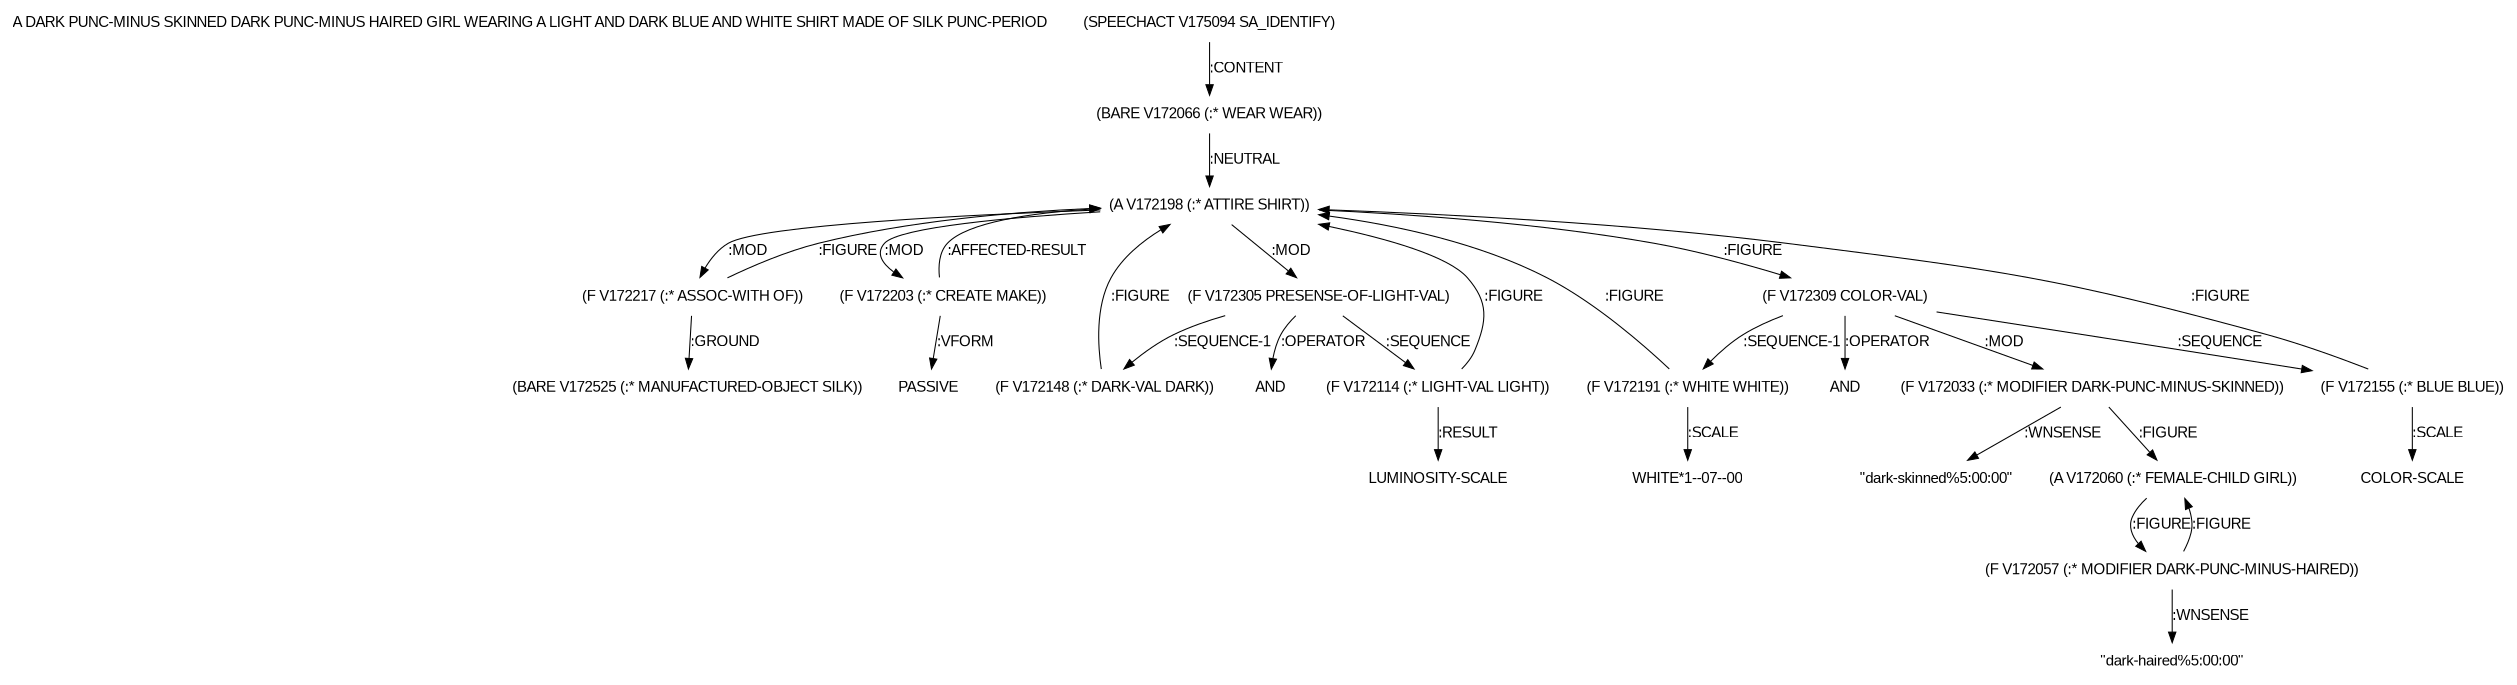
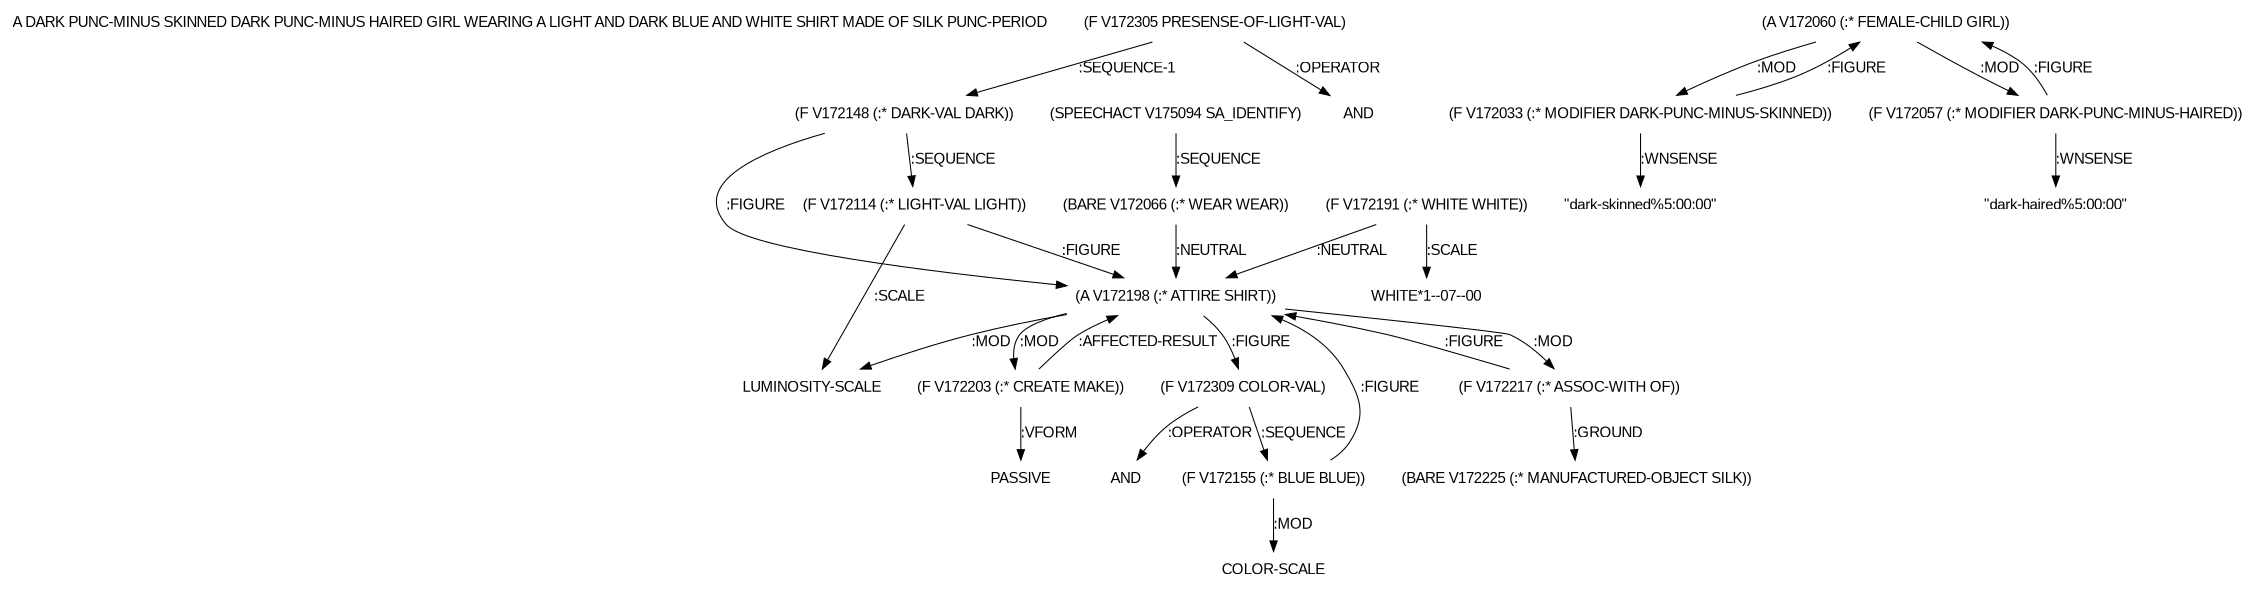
edge "(SPEECHACT V175094 SA_IDENTIFY)" -> "(BARE V172066 (:* WEAR WEAR))": label ":CONTENT" -> ":SEQUENCE"
edge "(A V172198 (:* ATTIRE SHIRT))" -> "(F V172305 PRESENSE-OF-LIGHT-VAL)": now "(A V172198 (:* ATTIRE SHIRT))" -> "LUMINOSITY-SCALE"
edge "(F V172191 (:* WHITE WHITE))" -> "(A V172198 (:* ATTIRE SHIRT))": label ":FIGURE" -> ":NEUTRAL"
edge "(F V172309 COLOR-VAL)" -> "(F V172191 (:* WHITE WHITE))": removed, label ":SEQUENCE-1"
edge "(F V172305 PRESENSE-OF-LIGHT-VAL)" -> "(F V172114 (:* LIGHT-VAL LIGHT))": now "(F V172148 (:* DARK-VAL DARK))" -> "(F V172114 (:* LIGHT-VAL LIGHT))"
edge "(F V172309 COLOR-VAL)" -> "(F V172033 (:* MODIFIER DARK-PUNC-MINUS-SKINNED))": now "(A V172060 (:* FEMALE-CHILD GIRL))" -> "(F V172033 (:* MODIFIER DARK-PUNC-MINUS-SKINNED))"
node "(BARE V172525 (:* MANUFACTURED-OBJECT SILK))": label "(BARE V172525 (:* MANUFACTURED-OBJECT SILK))" -> "(BARE V172225 (:* MANUFACTURED-OBJECT SILK))"
edge "(F V172114 (:* LIGHT-VAL LIGHT))" -> "LUMINOSITY-SCALE": label ":RESULT" -> ":SCALE"
edge "(F V172155 (:* BLUE BLUE))" -> "COLOR-SCALE": label ":SCALE" -> ":MOD"
edge "(A V172060 (:* FEMALE-CHILD GIRL))" -> "(F V172057 (:* MODIFIER DARK-PUNC-MINUS-HAIRED))": label ":FIGURE" -> ":MOD"
